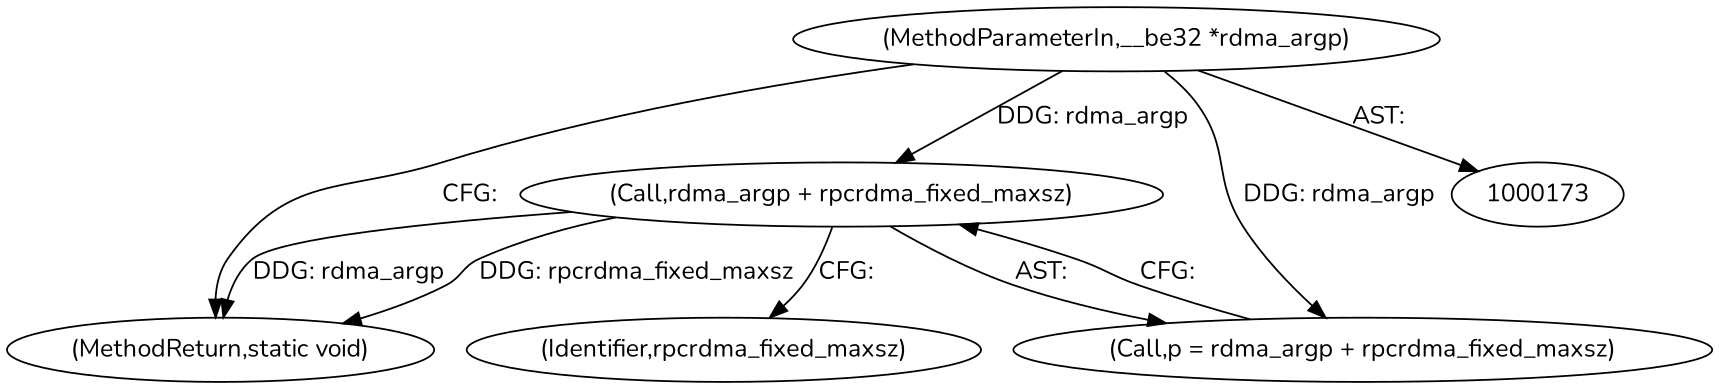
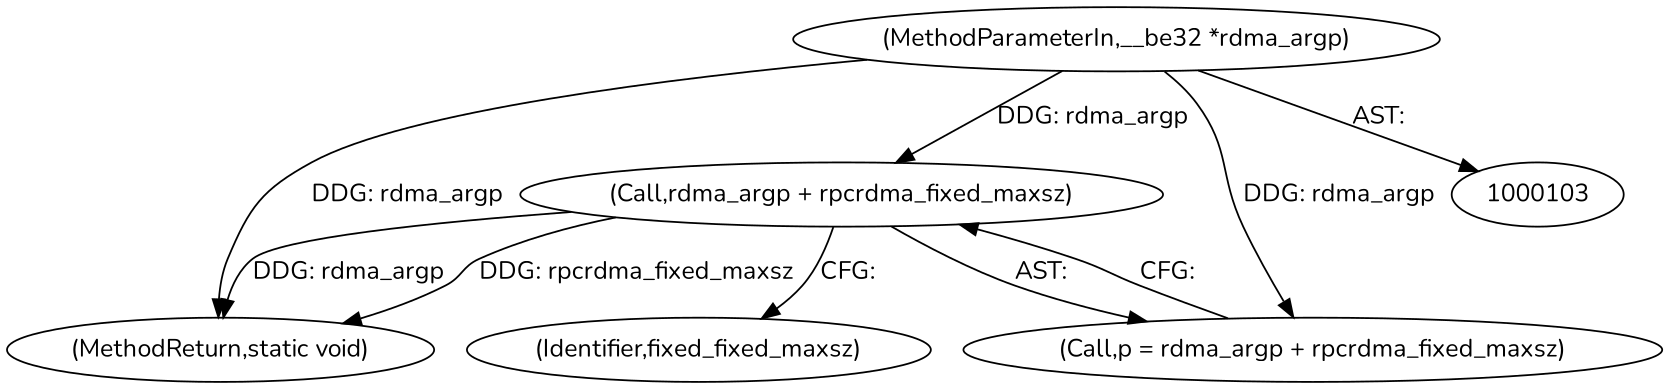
edge "(MethodParameterIn,__be32 *rdma_argp)" -> "(MethodReturn,static void)": label "CFG: " -> "DDG: rdma_argp"
node "1000173": label "1000173" -> "1000103"
node "(Identifier,rpcrdma_fixed_maxsz)": label "(Identifier,rpcrdma_fixed_maxsz)" -> "(Identifier,fixed_fixed_maxsz)"
